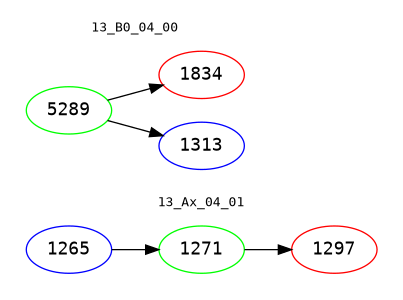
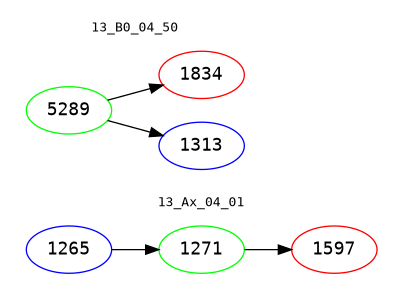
cluster "13_B0_04_00": label "13_B0_04_00" -> "13_B0_04_50"
node "1297": label "1297" -> "1597"
